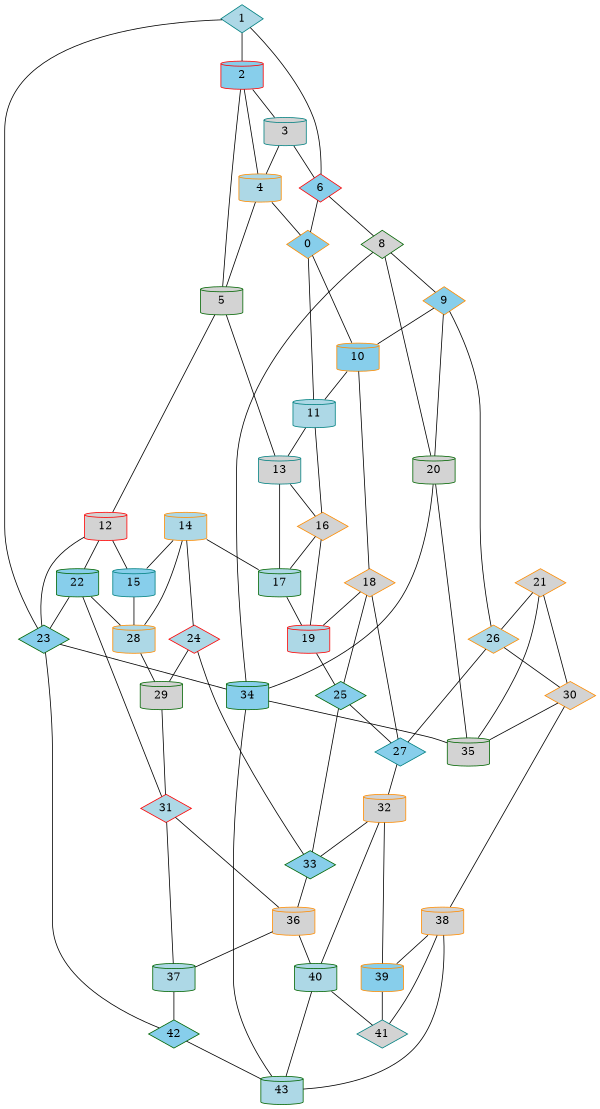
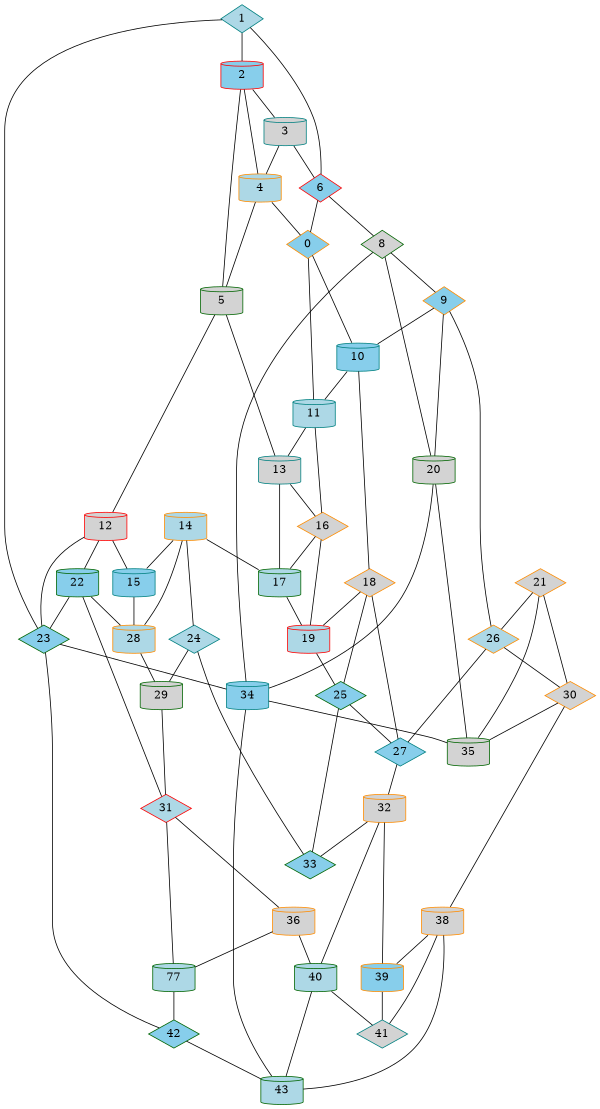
node "10": color darkorange -> teal
node "24": color red -> teal
node "34": color darkgreen -> teal
edge "33" -- "36": removed
node "37": label "37" -> "77"
